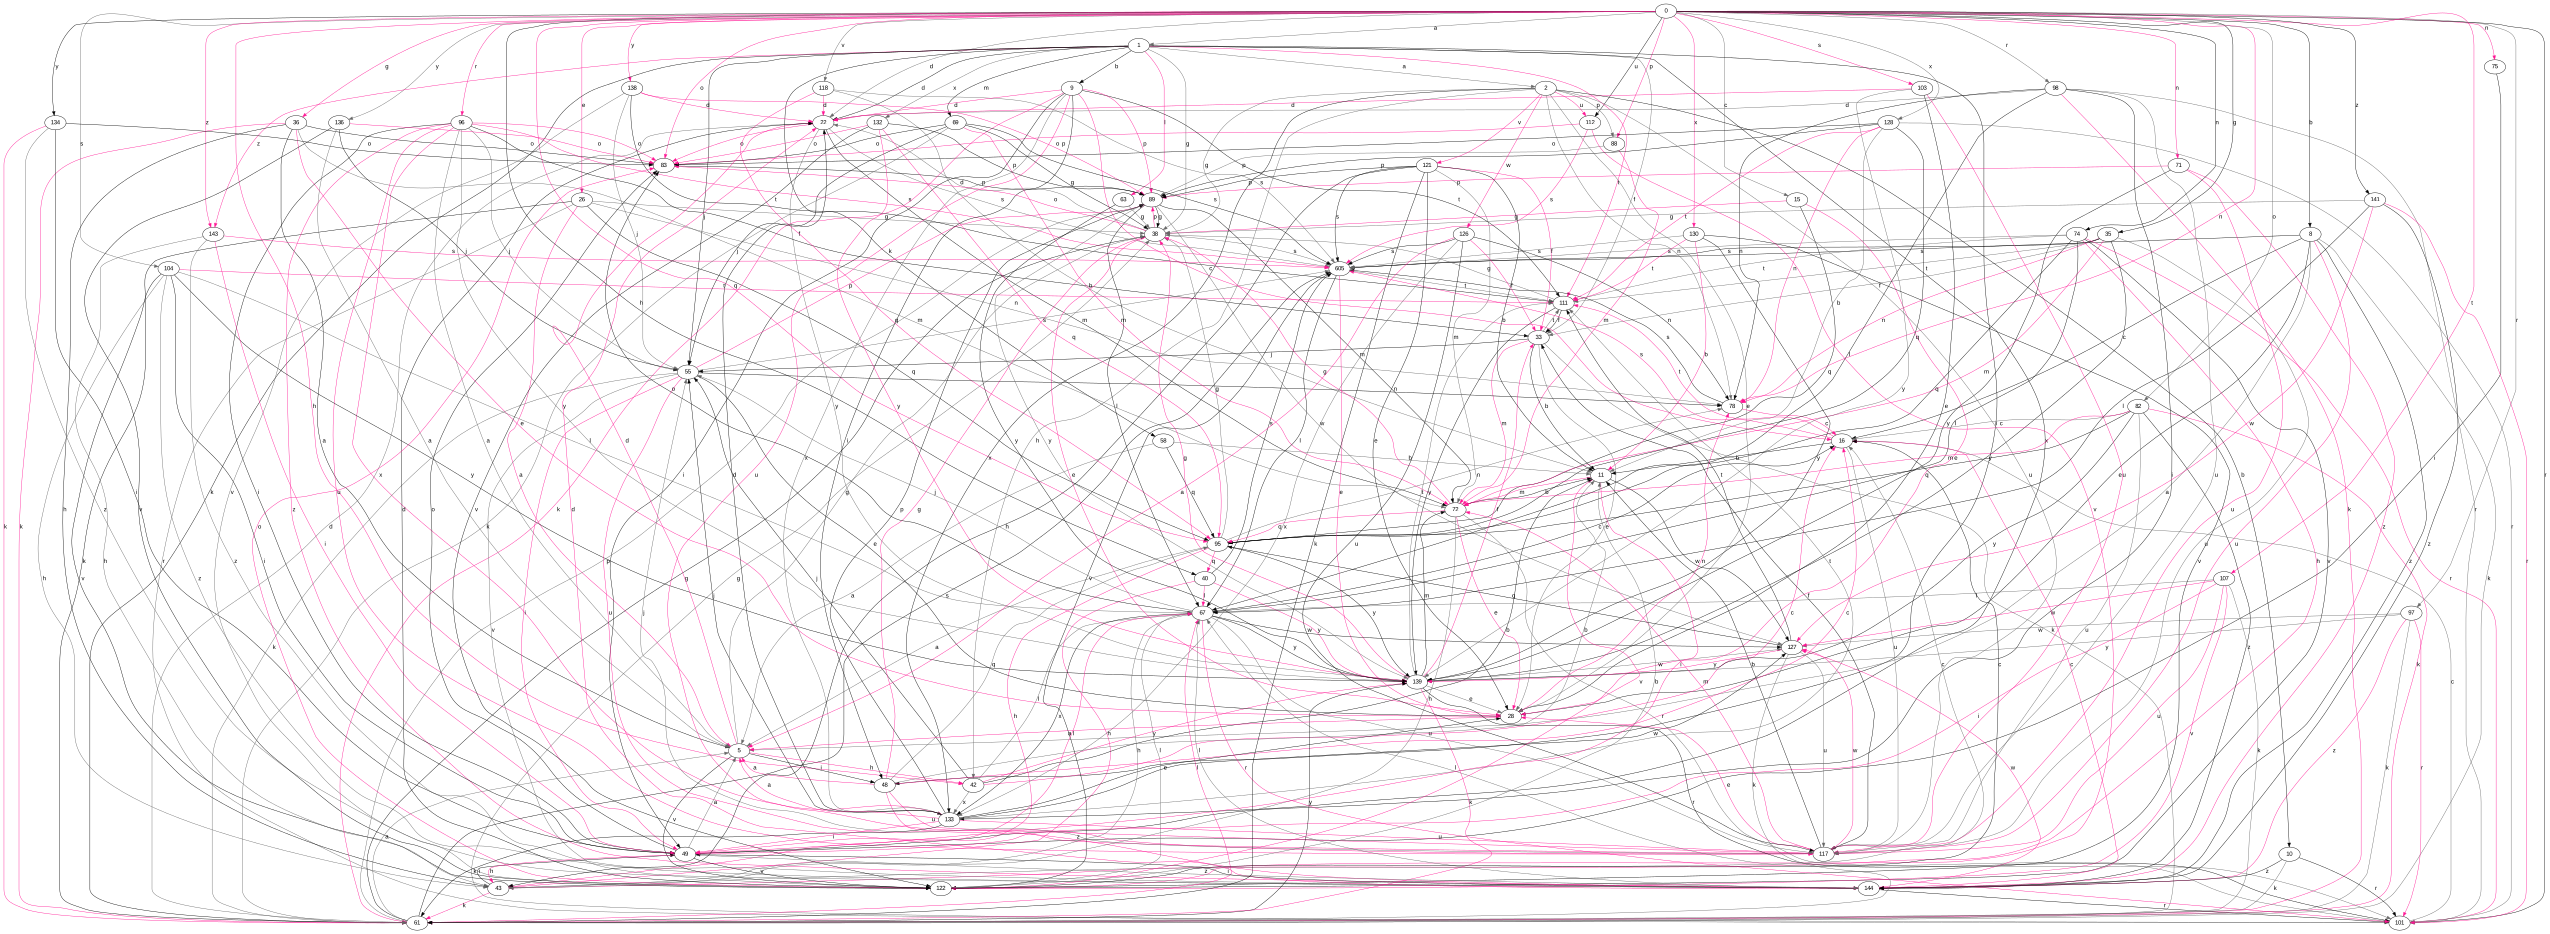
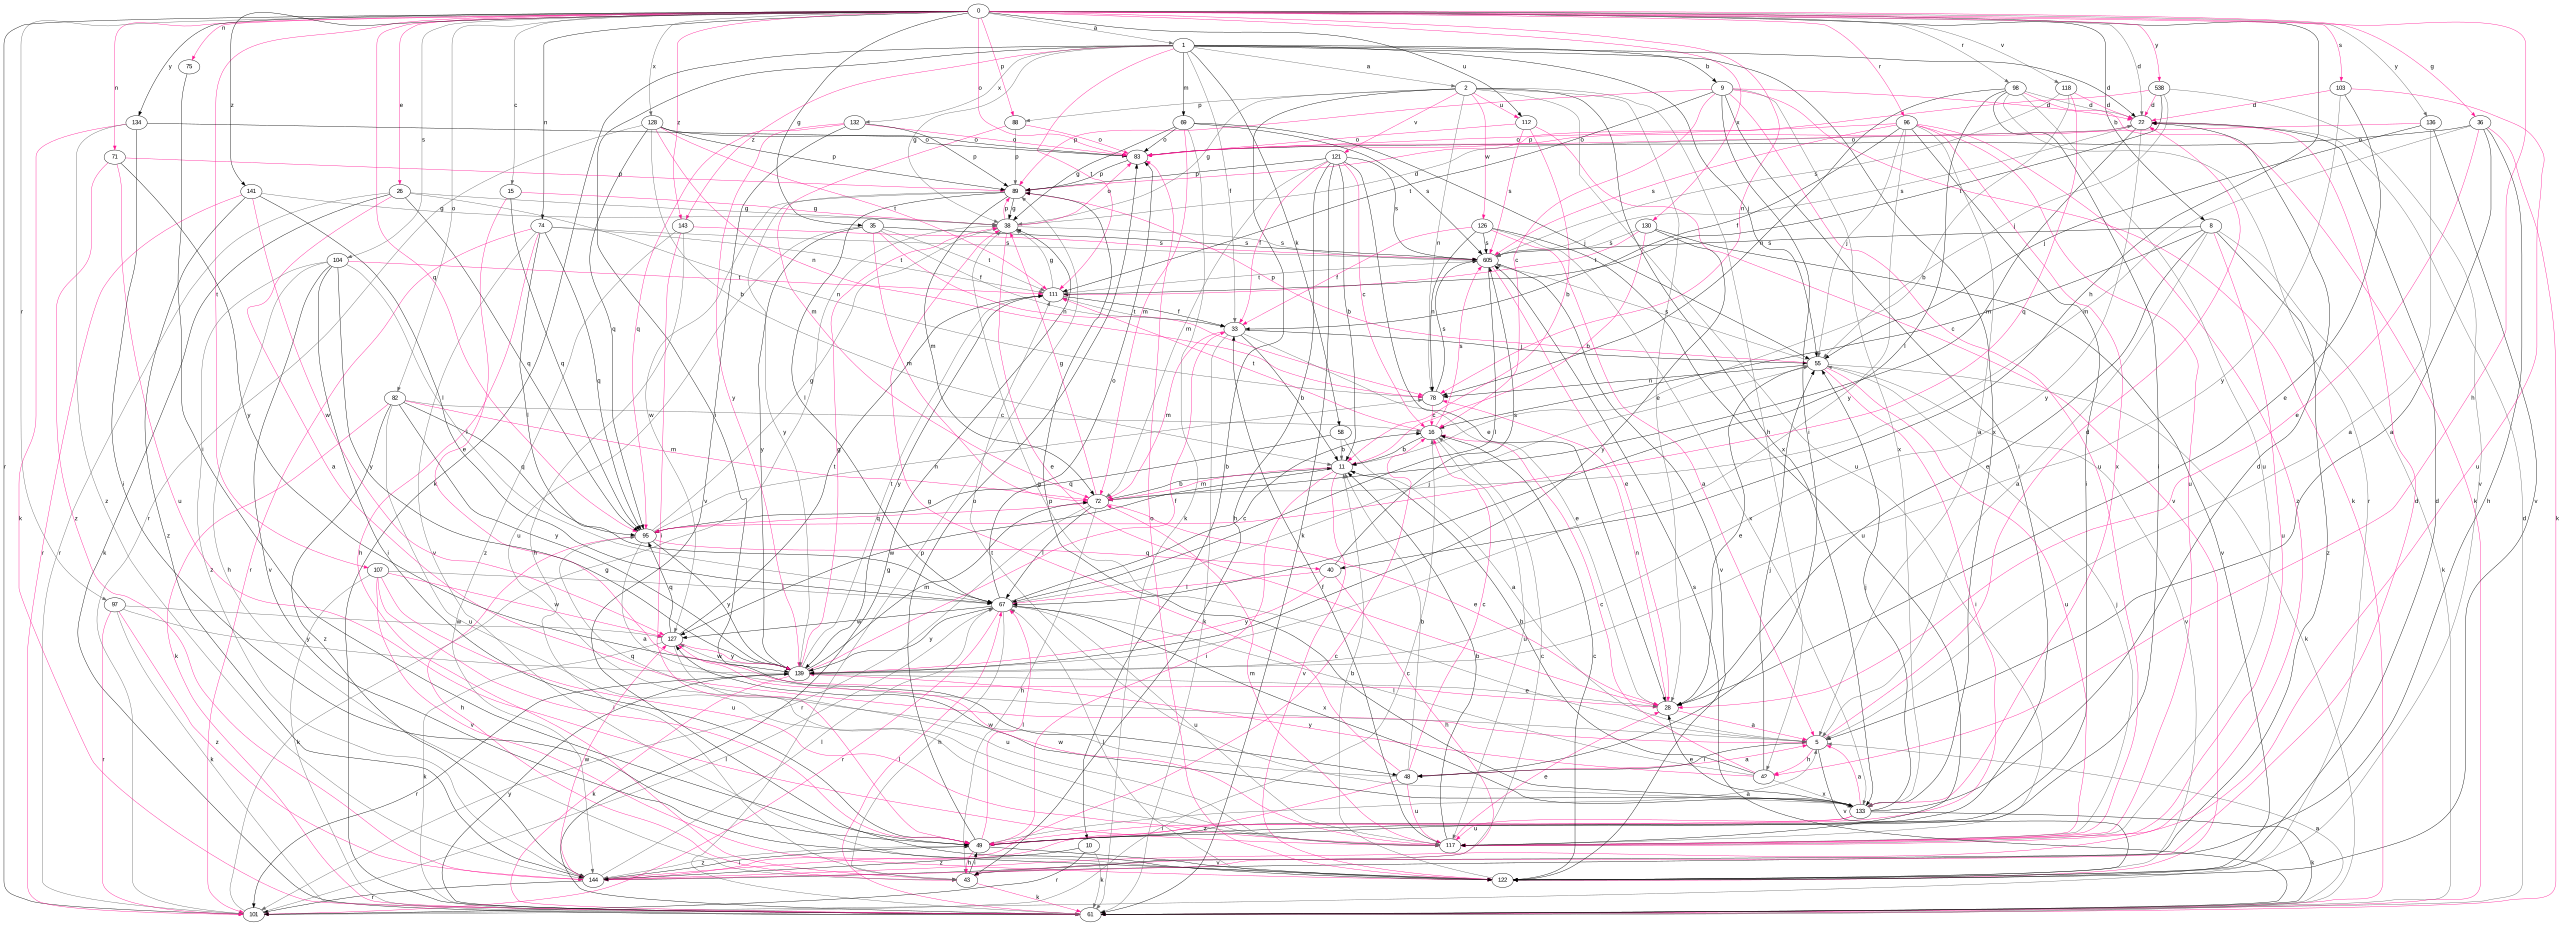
node "138": label "138" -> "538"
edge "88" -> "83": added, label "o"
node "63": removed
edge "121" -> "16": added, label "c"
edge "112" -> "11": added, label "b"
edge "72" -> "67": added, label "l"
edge "74" -> "122": color black -> gray40
